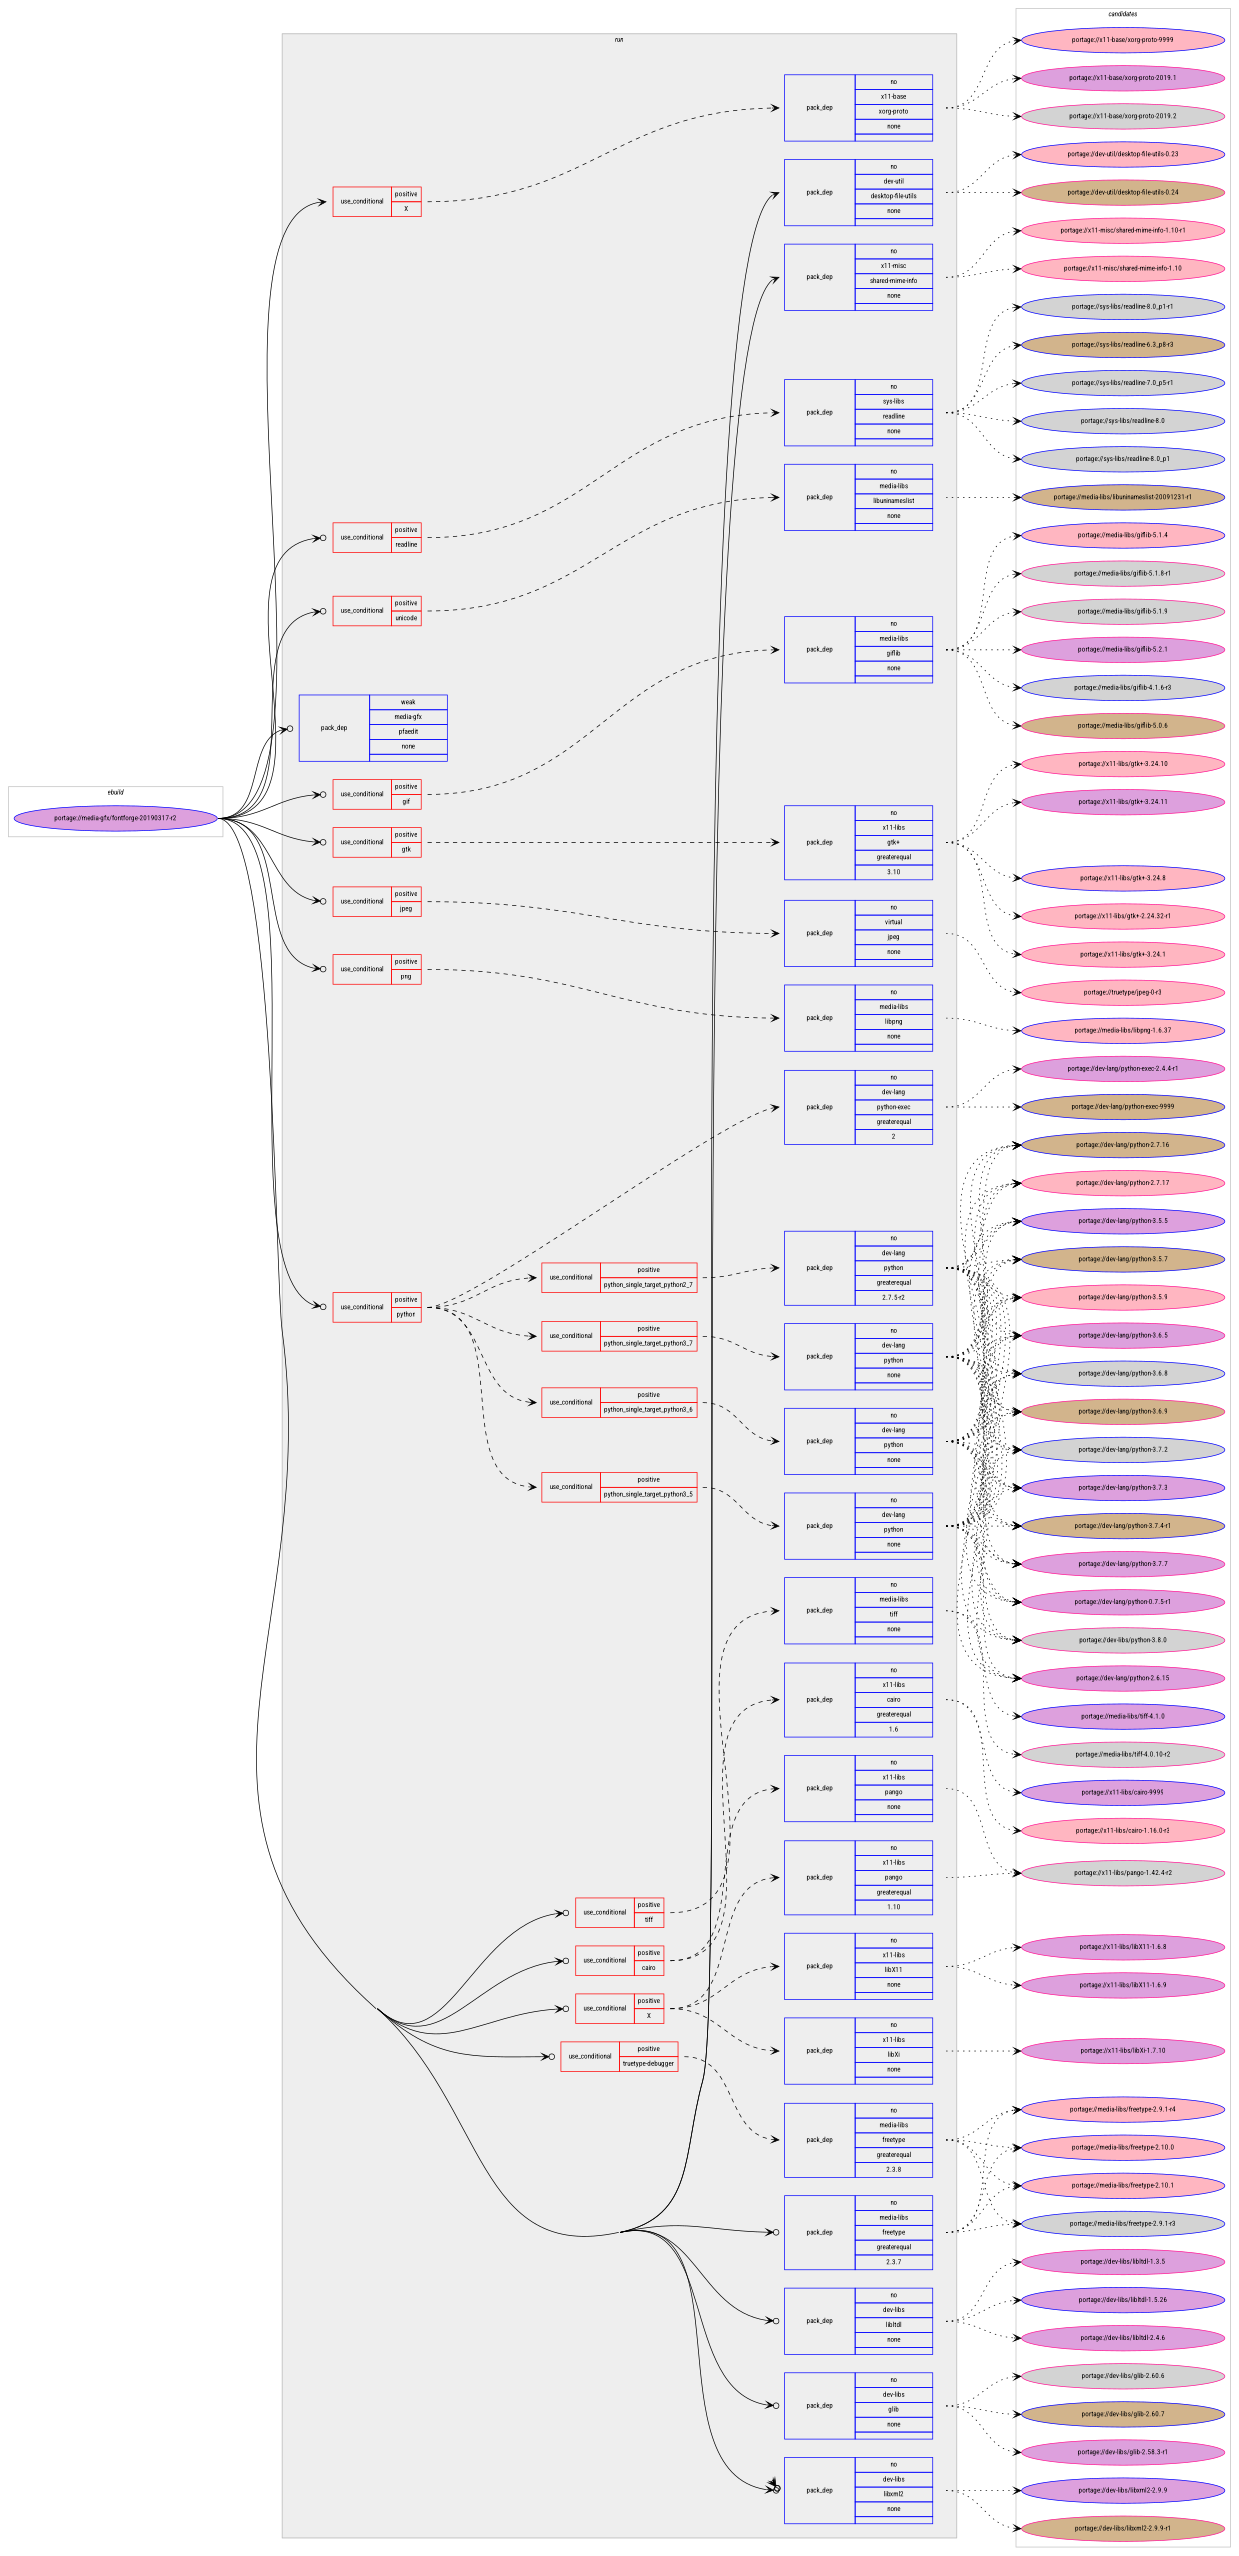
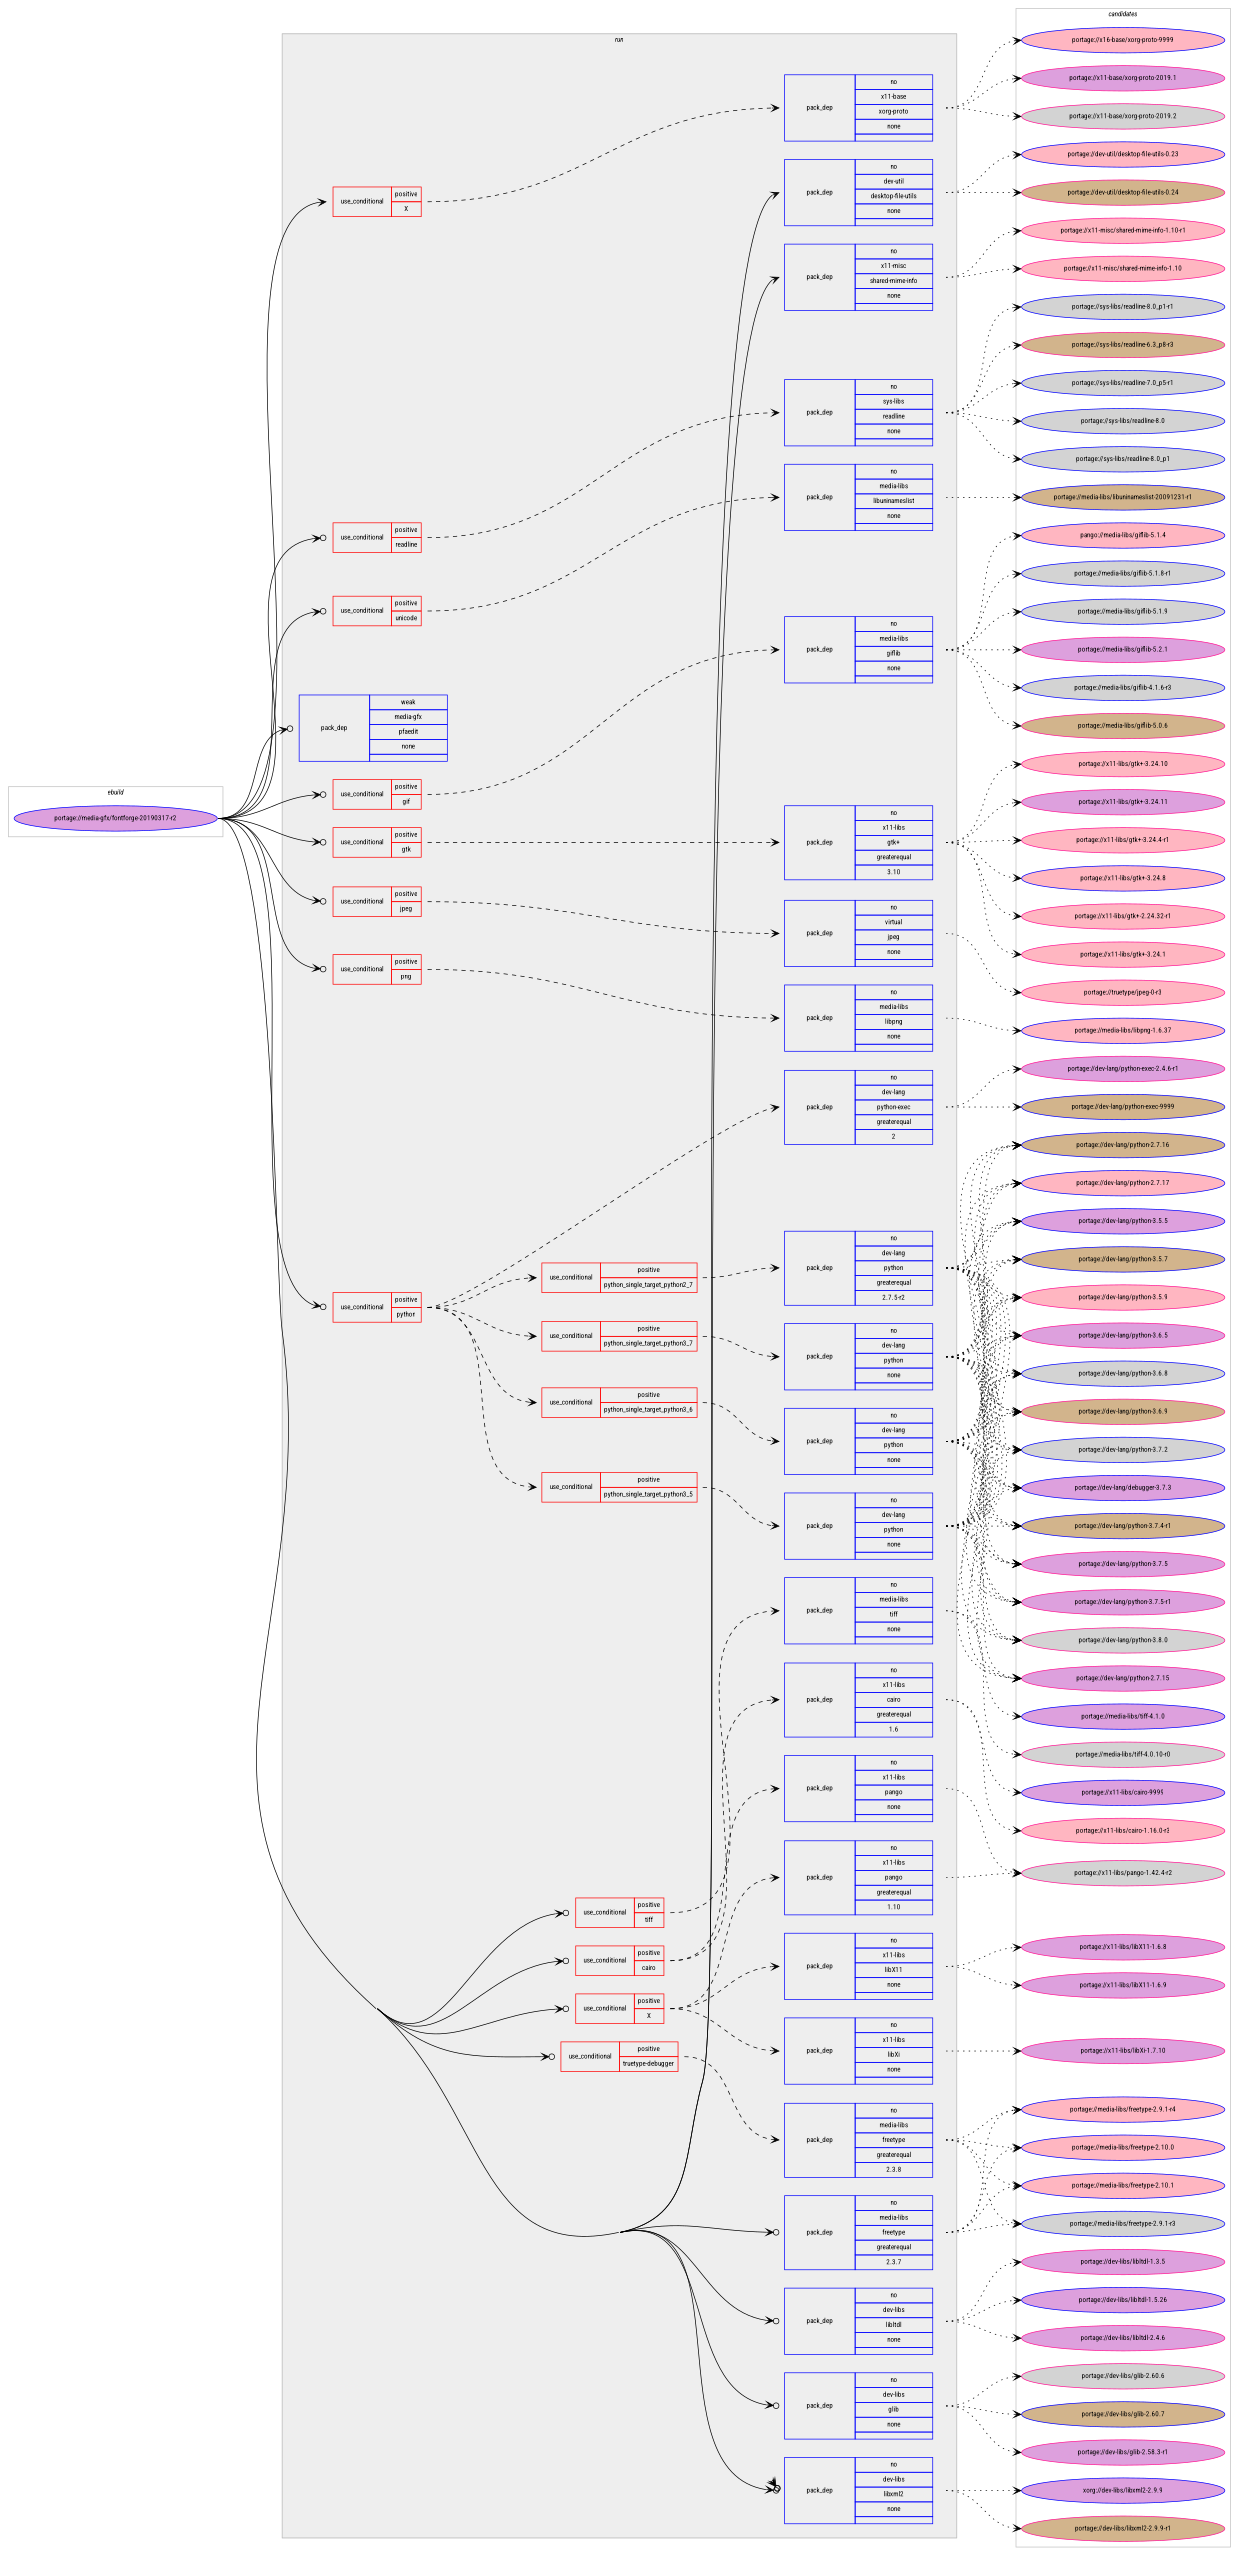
node "portage://x11-base/xorg-proto-9999": label "portage://x11-base/xorg-proto-9999" -> "portage://x16-base/xorg-proto-9999"
node "portage://sys-libs/readline-6.3_p8-r3": color blue -> deeppink
node "portage://media-libs/giflib-5.1.4": label "portage://media-libs/giflib-5.1.4" -> "pango://media-libs/giflib-5.1.4"
node "portage://media-libs/giflib-5.1.8-r1": color deeppink -> blue
node "portage://media-libs/giflib-5.1.9": color deeppink -> blue
node "portage://x11-libs/gtk+-3.24.4-r1": added
node "portage://dev-lang/python-exec-2.4.4-r1": label "portage://dev-lang/python-exec-2.4.4-r1" -> "portage://dev-lang/python-exec-2.4.6-r1"
node "portage://dev-lang/python-2.7.17": color deeppink -> blue
node "portage://dev-lang/python-3.7.3": label "portage://dev-lang/python-3.7.3" -> "portage://dev-lang/debugger-3.7.3"
node "portage://dev-lang/python-3.7.7": label "portage://dev-lang/python-3.7.7" -> "portage://dev-lang/python-3.7.5"
node "portage://dev-lang/python-0.7.5-r1": label "portage://dev-lang/python-0.7.5-r1" -> "portage://dev-lang/python-3.7.5-r1"
node "portage://dev-libs/python-3.8.0": label "portage://dev-libs/python-3.8.0" -> "portage://dev-lang/python-3.8.0"
node "portage://dev-lang/python-2.6.15": label "portage://dev-lang/python-2.6.15" -> "portage://dev-lang/python-2.7.15"
node "portage://media-libs/tiff-4.0.10-r2": label "portage://media-libs/tiff-4.0.10-r2" -> "portage://media-libs/tiff-4.0.10-r0"
node "portage://dev-libs/libxml2-2.9.9": label "portage://dev-libs/libxml2-2.9.9" -> "xorg://dev-libs/libxml2-2.9.9"
